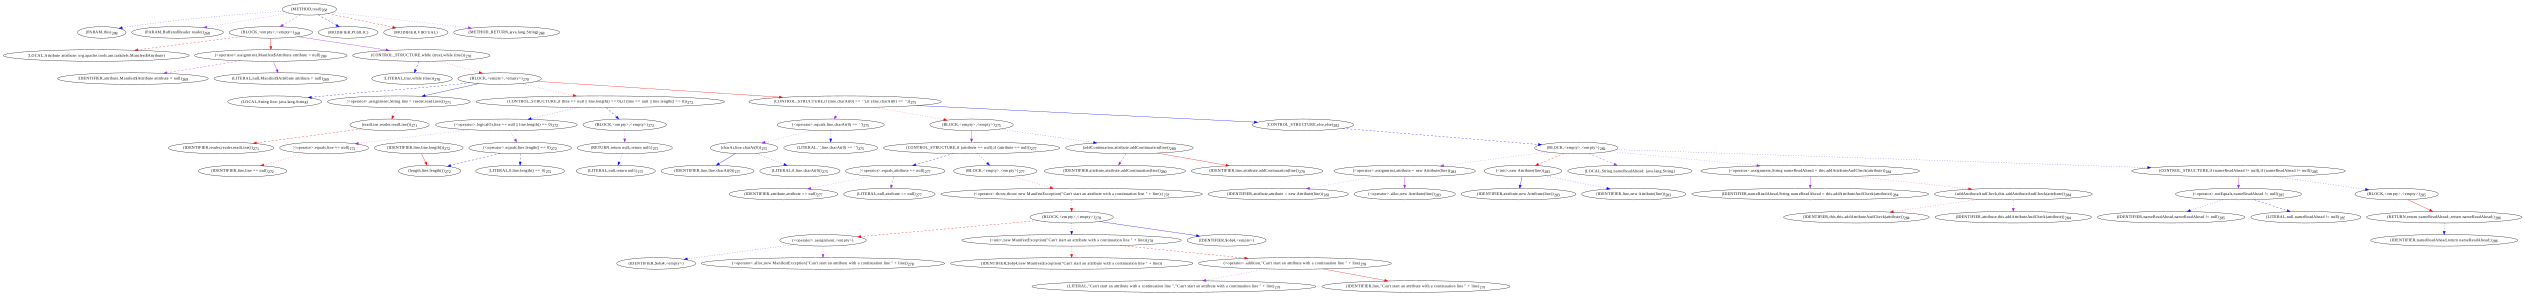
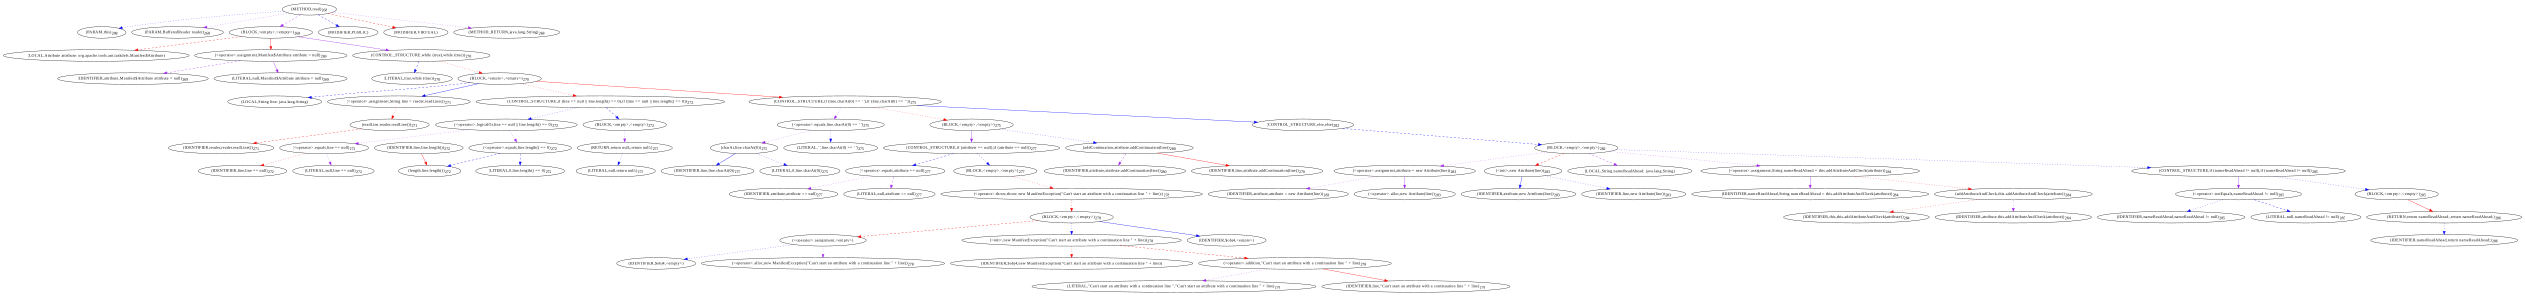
node "(LITERAL,null,line == null)": added
